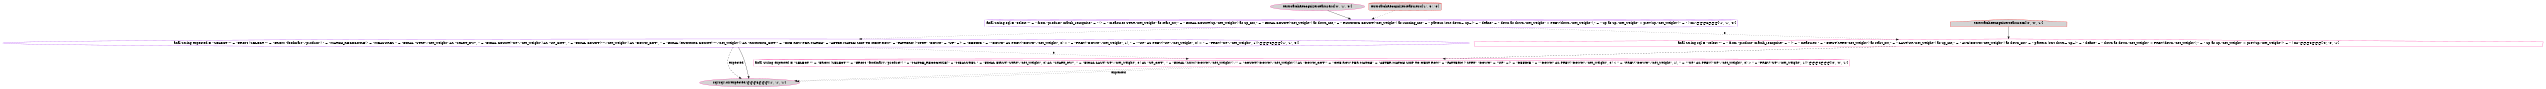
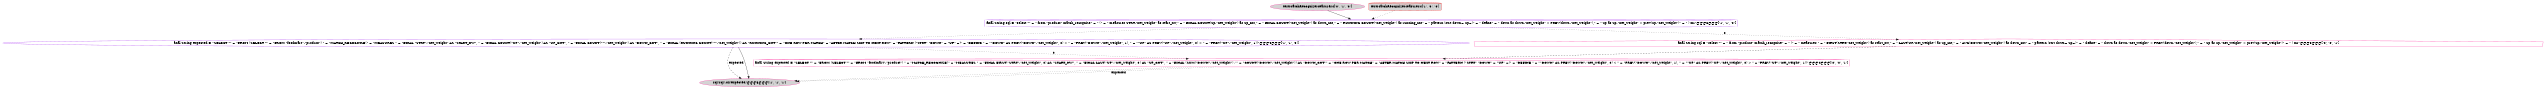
node "testMatchRecognizeMeasures5['0', '0', '1']": removed
